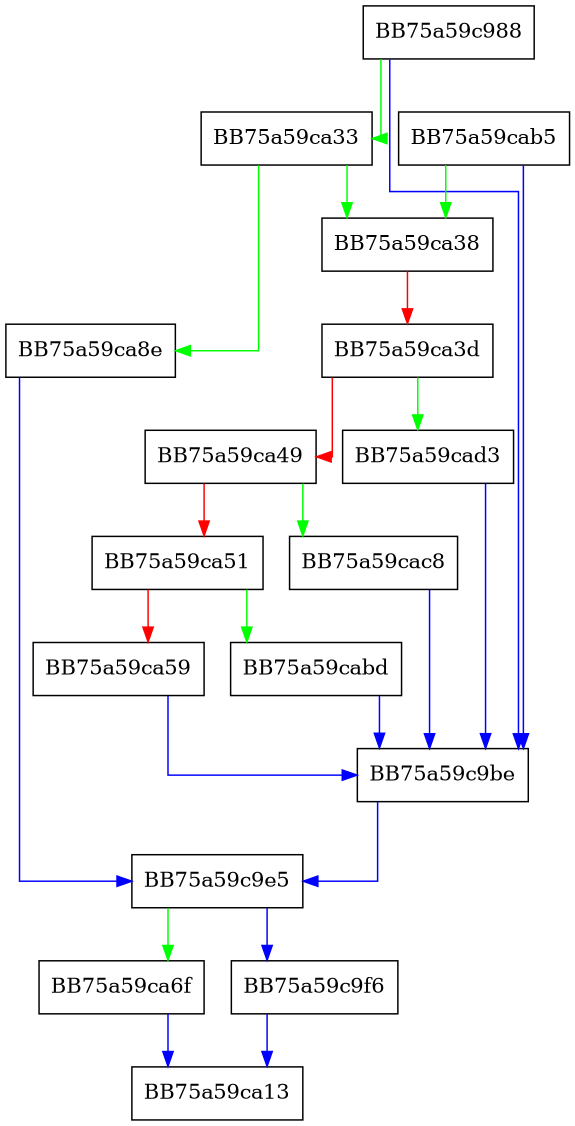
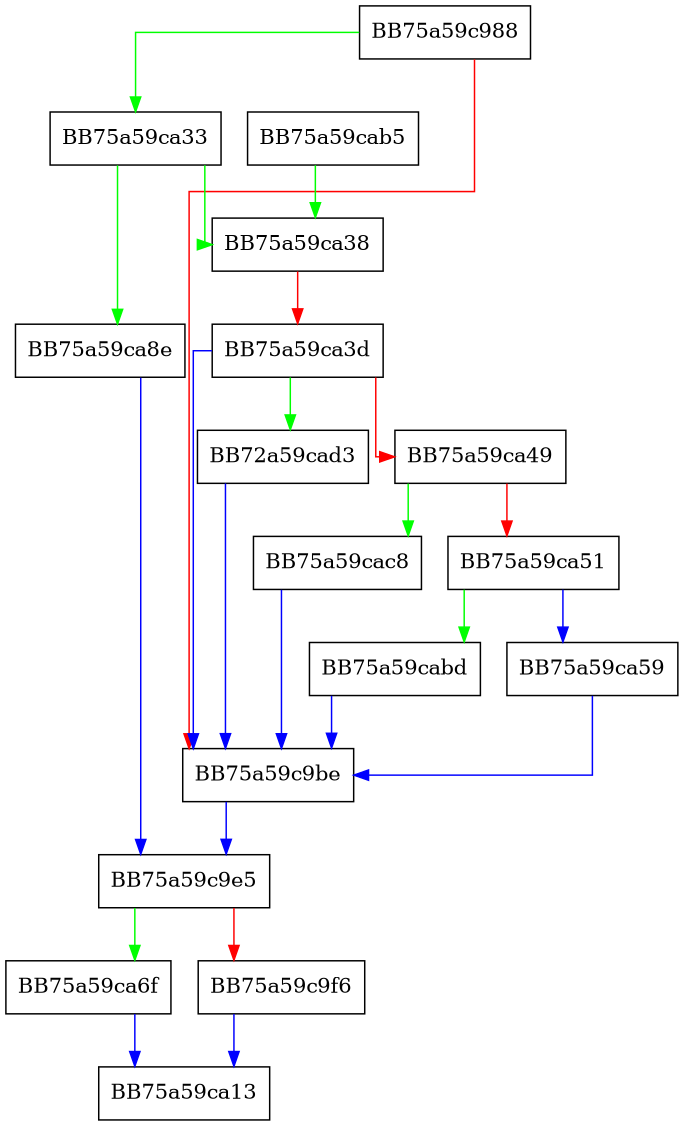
edge "BB75a59c988" -> "BB75a59c9be": color blue -> red
edge "BB75a59cab5" -> "BB75a59c9be": now "BB75a59ca3d" -> "BB75a59c9be"
node "BB75a59cad3": label "BB75a59cad3" -> "BB72a59cad3"
edge "BB75a59ca51" -> "BB75a59ca59": color red -> blue
edge "BB75a59c9e5" -> "BB75a59c9f6": color blue -> red
